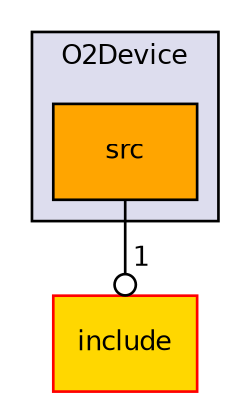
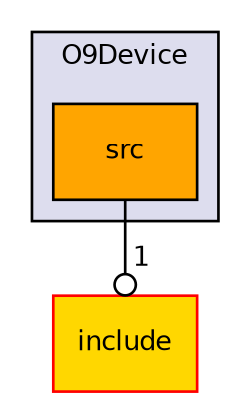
cluster "O2Device": label "O2Device" -> "O9Device"
